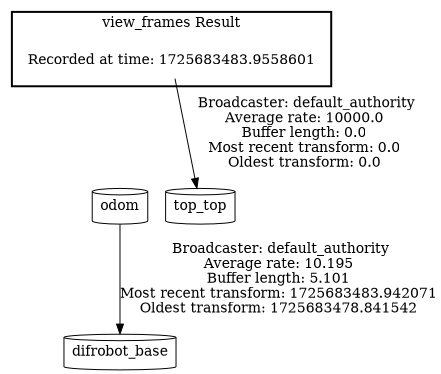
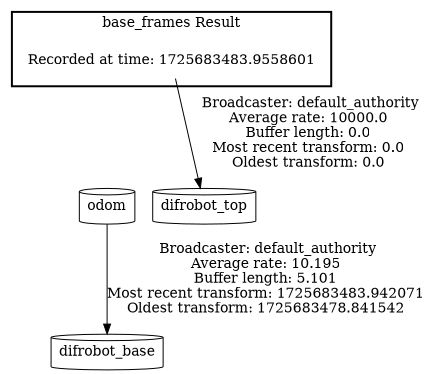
cluster "view_frames Result": label "view_frames Result" -> "base_frames Result"
node "top_top": label "top_top" -> "difrobot_top"
